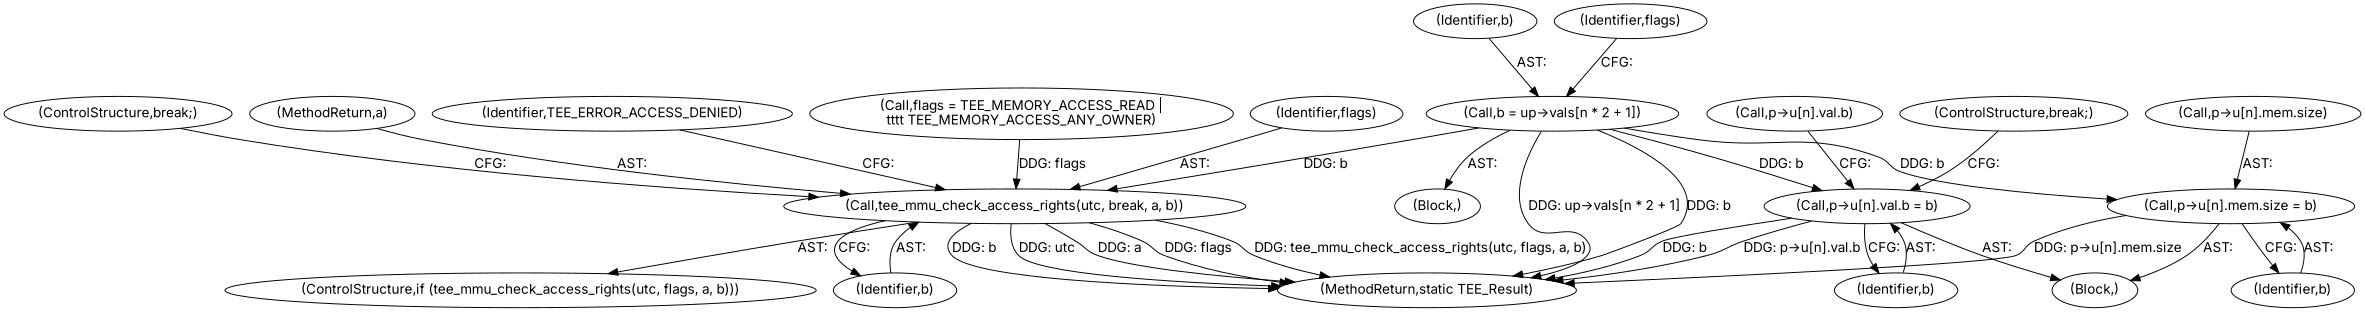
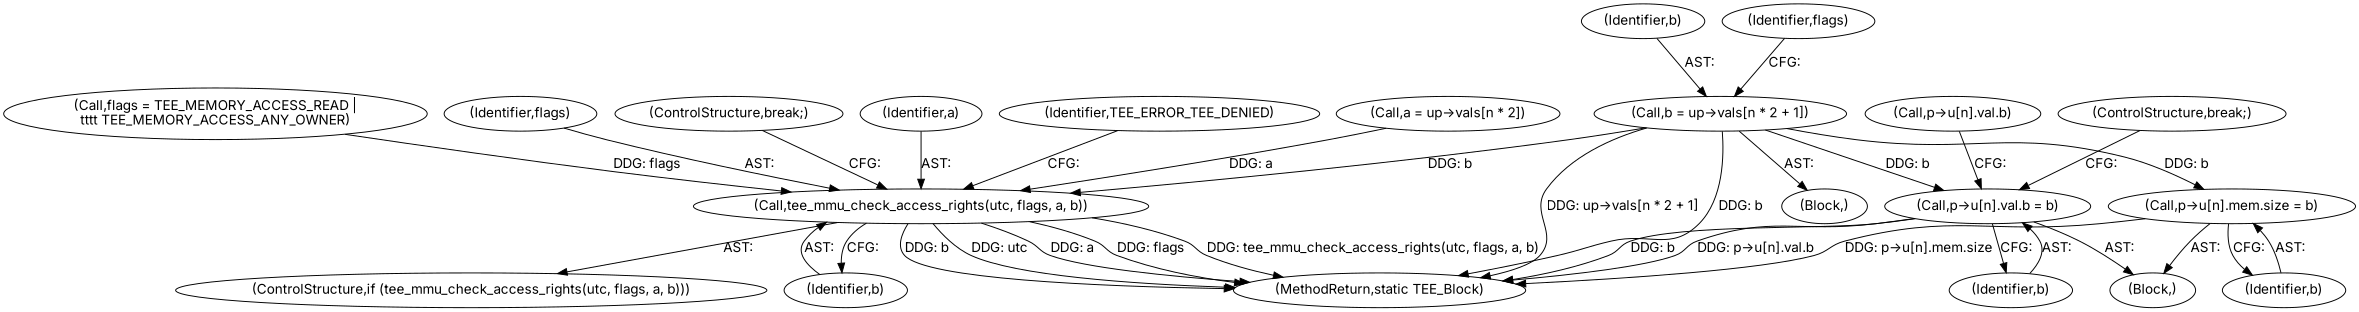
node "(MethodReturn,a)": label "(MethodReturn,a)" -> "(Identifier,a)"
node "(Identifier,TEE_ERROR_ACCESS_DENIED)": label "(Identifier,TEE_ERROR_ACCESS_DENIED)" -> "(Identifier,TEE_ERROR_TEE_DENIED)"
node "(Call,a = up->vals[n * 2])": added
node "(Call,p->u[n].mem.size)": removed
node "(Call,tee_mmu_check_access_rights(utc, break, a, b))": label "(Call,tee_mmu_check_access_rights(utc, break, a, b))" -> "(Call,tee_mmu_check_access_rights(utc, flags, a, b))"
node "(MethodReturn,static TEE_Result)": label "(MethodReturn,static TEE_Result)" -> "(MethodReturn,static TEE_Block)"
